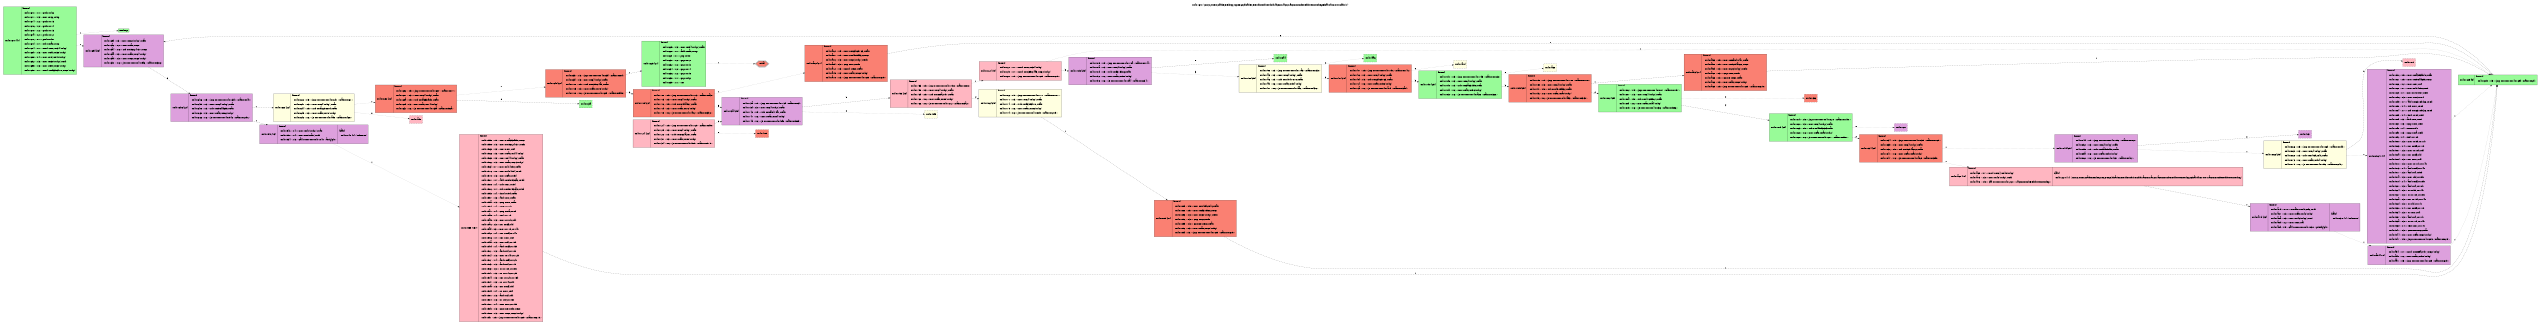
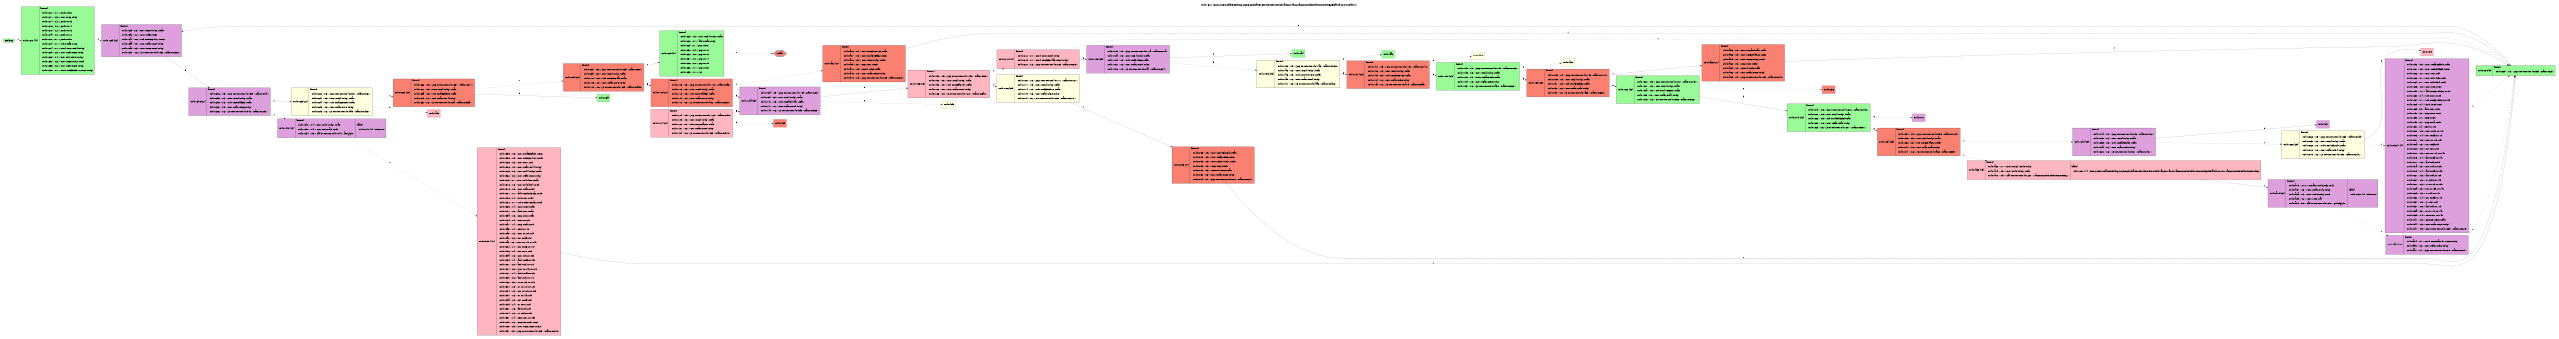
edge "0x401670 [47]" -> "Desktop": reversed
